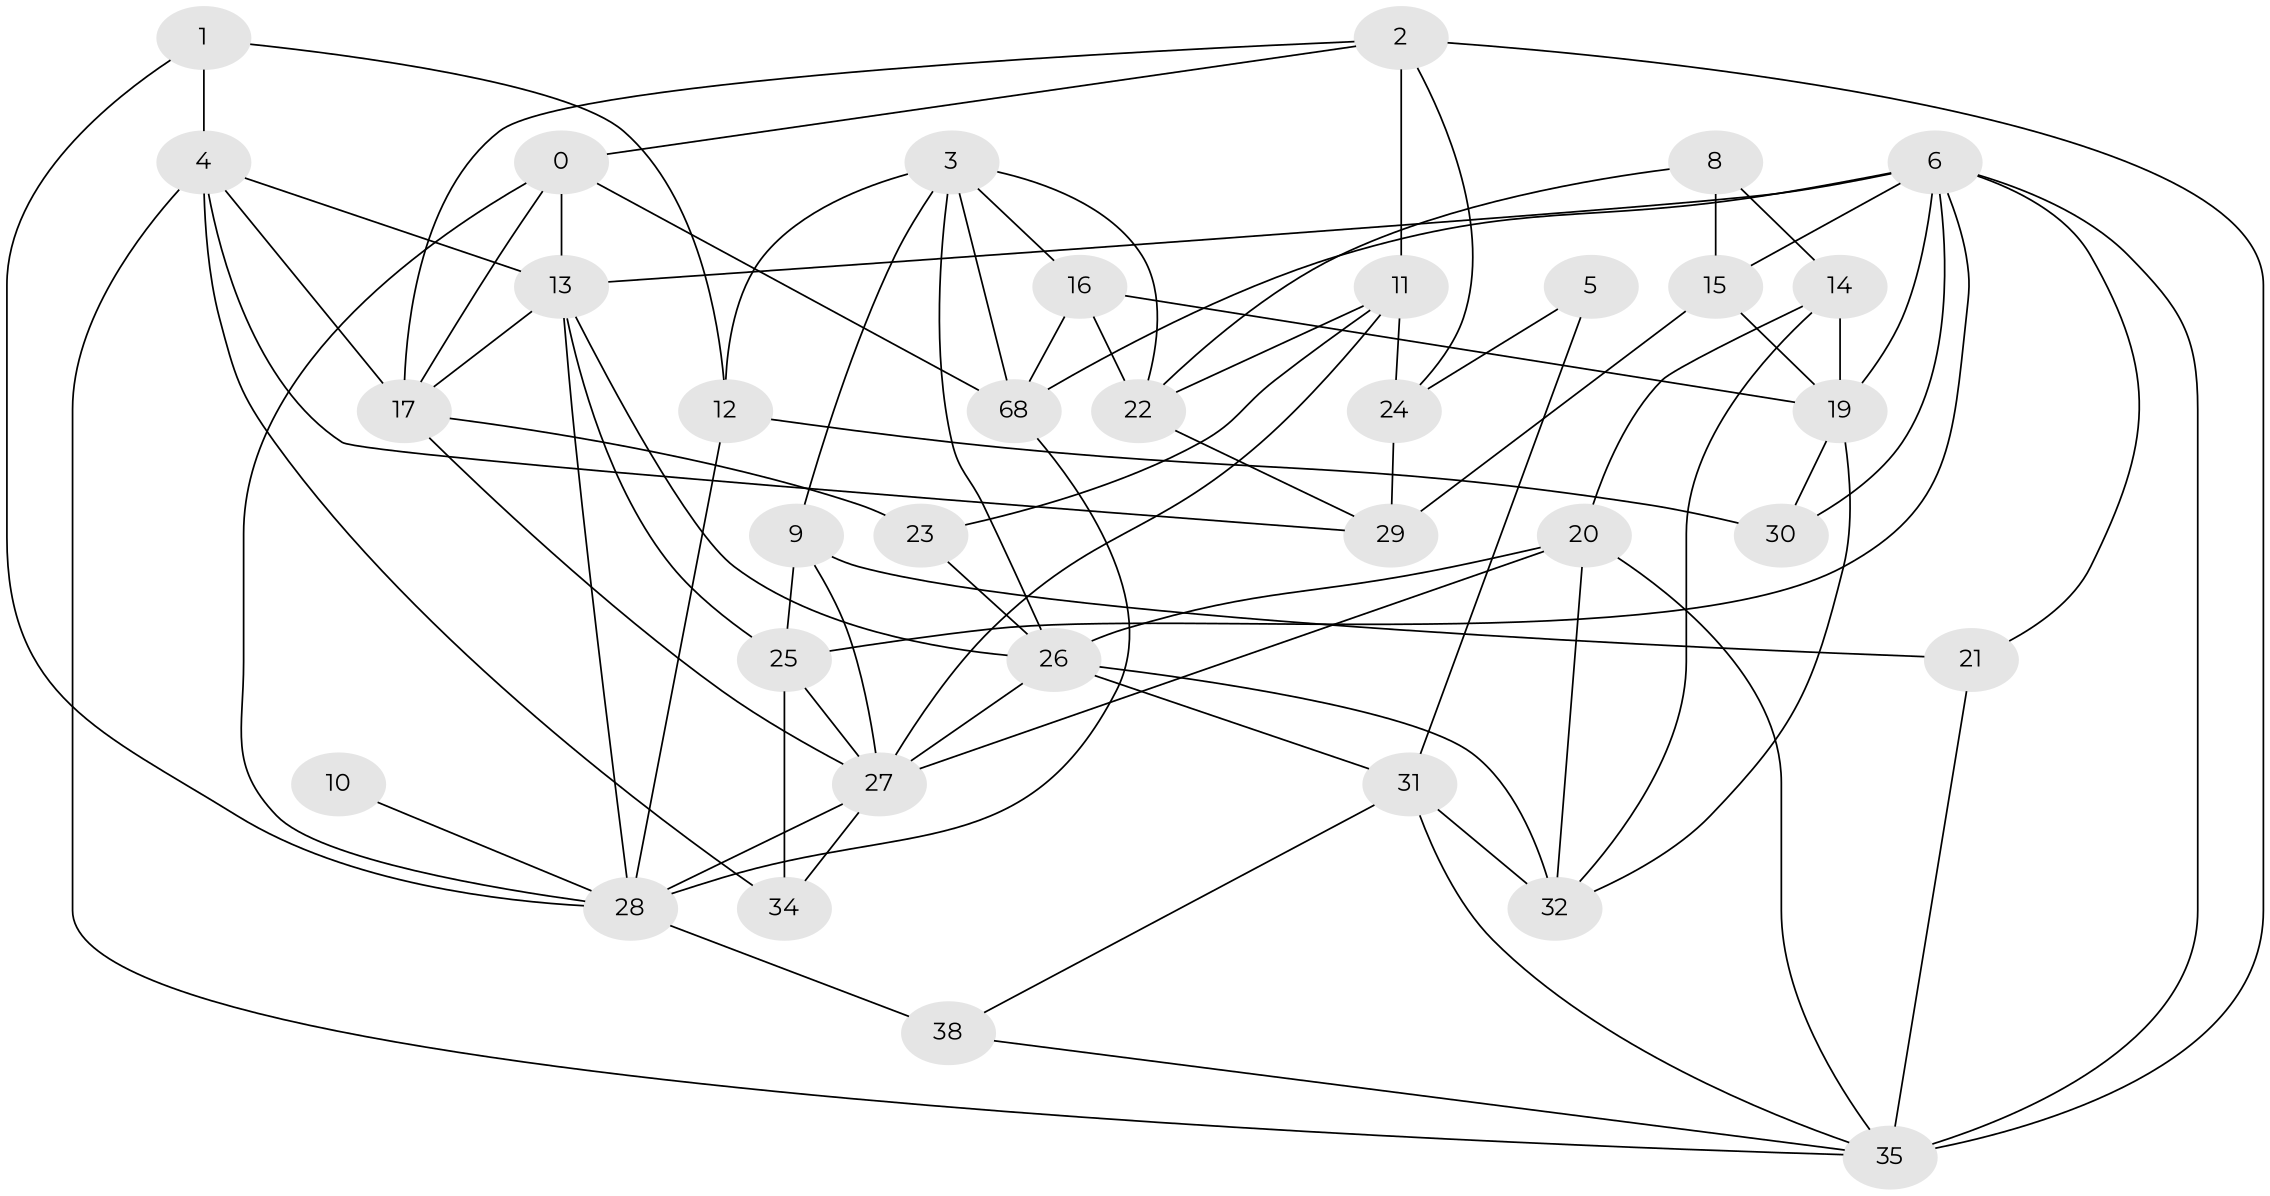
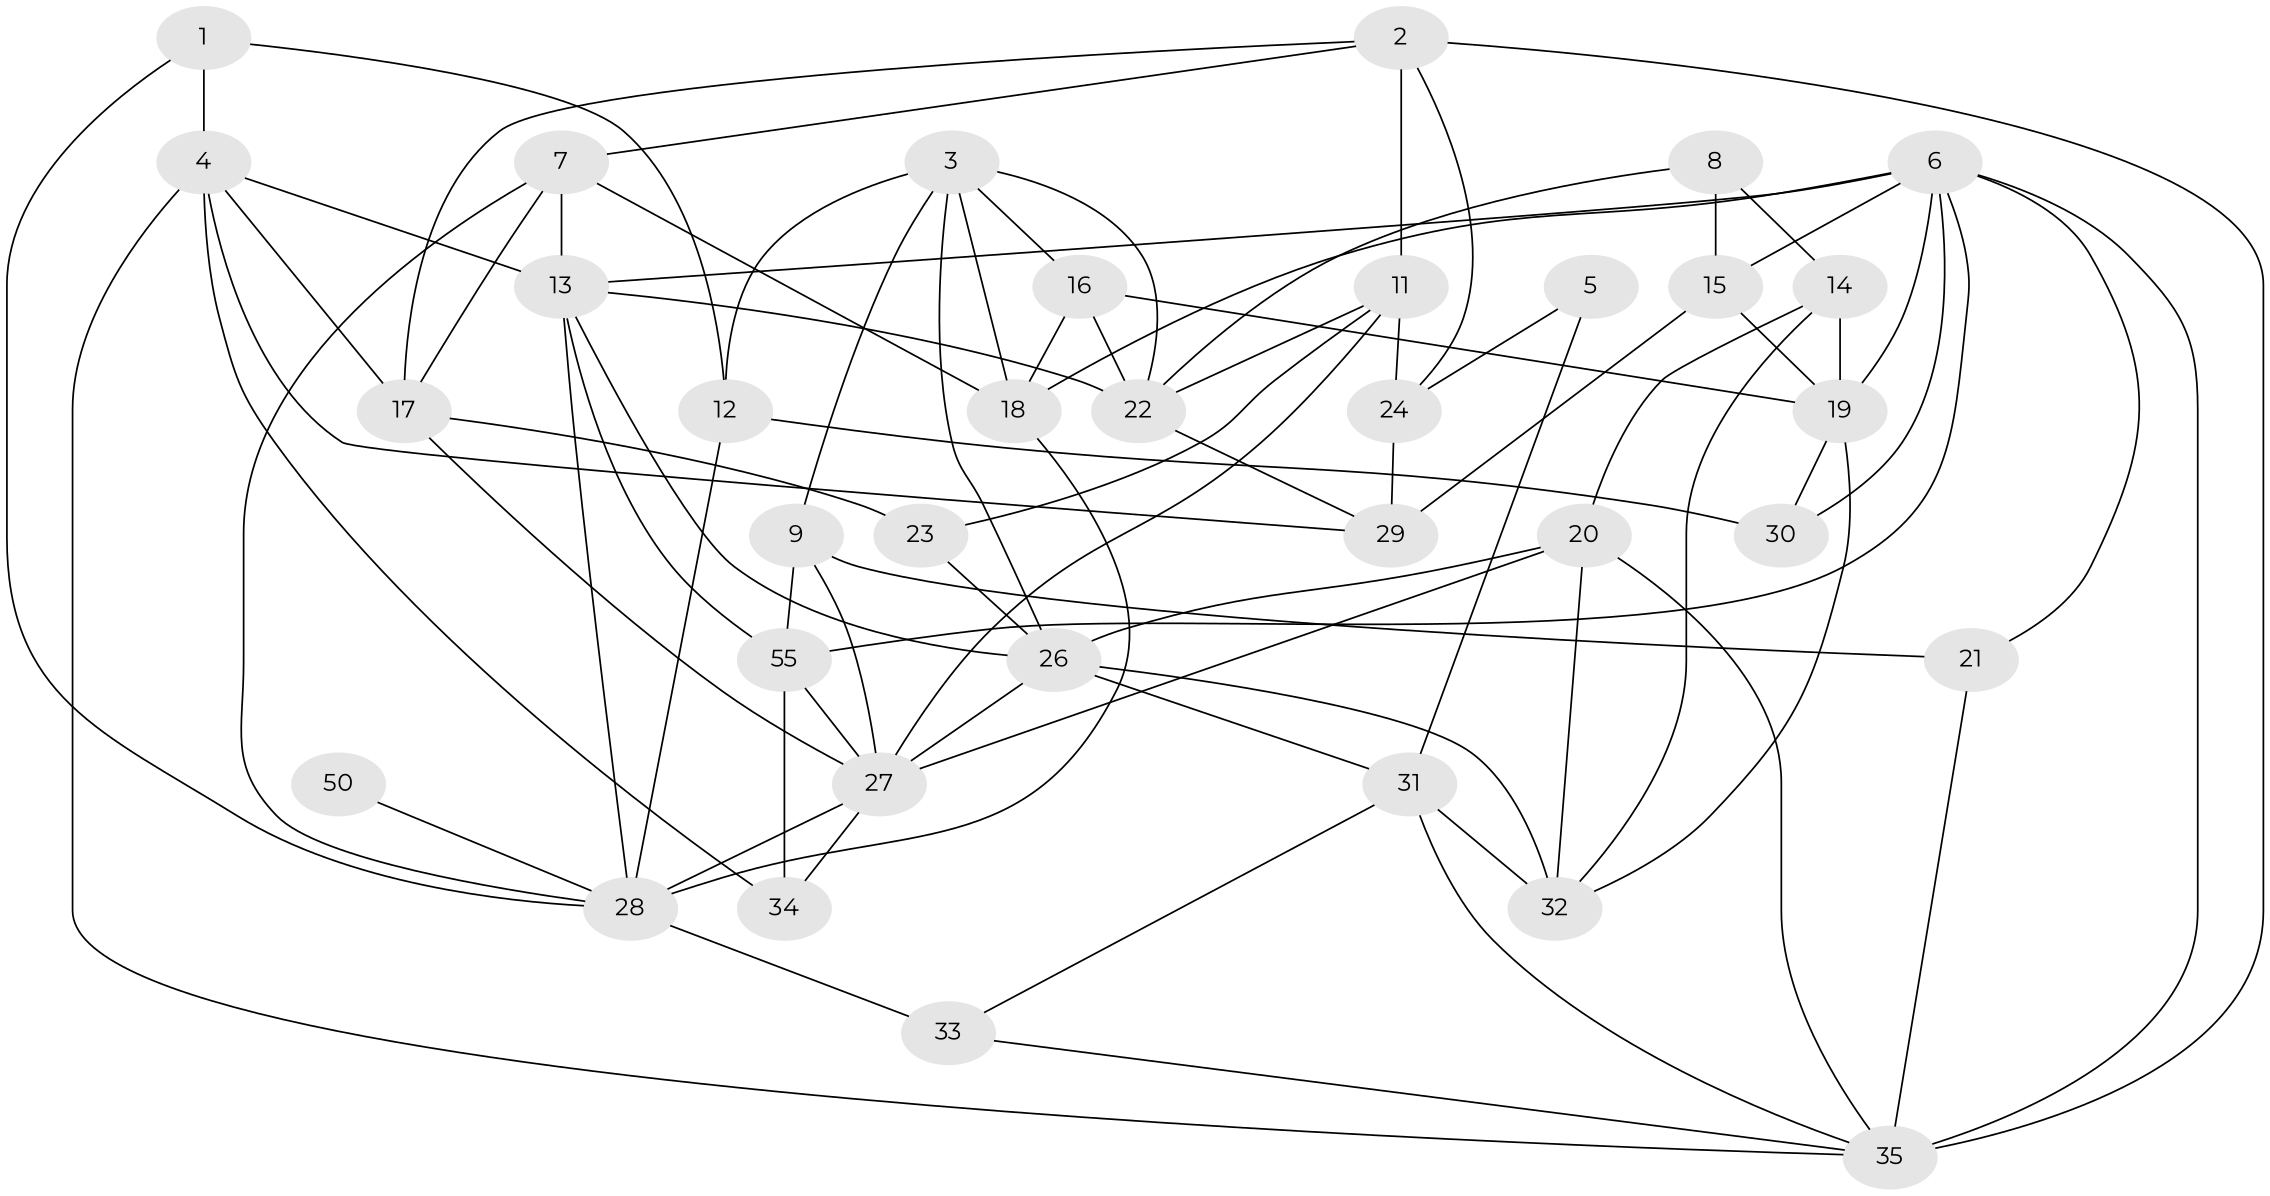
node "0": label "0" -> "7"
edge "13" -- "17": now "13" -- "22"
node "68": label "68" -> "18"
node "25": label "25" -> "55"
node "10": label "10" -> "50"
node "38": label "38" -> "33"
